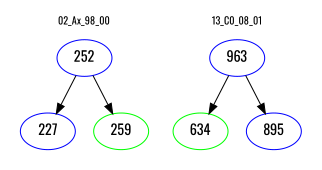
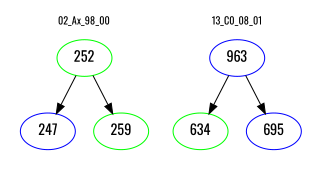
node "252": color blue -> green
node "227": label "227" -> "247"
node "895": label "895" -> "695"
